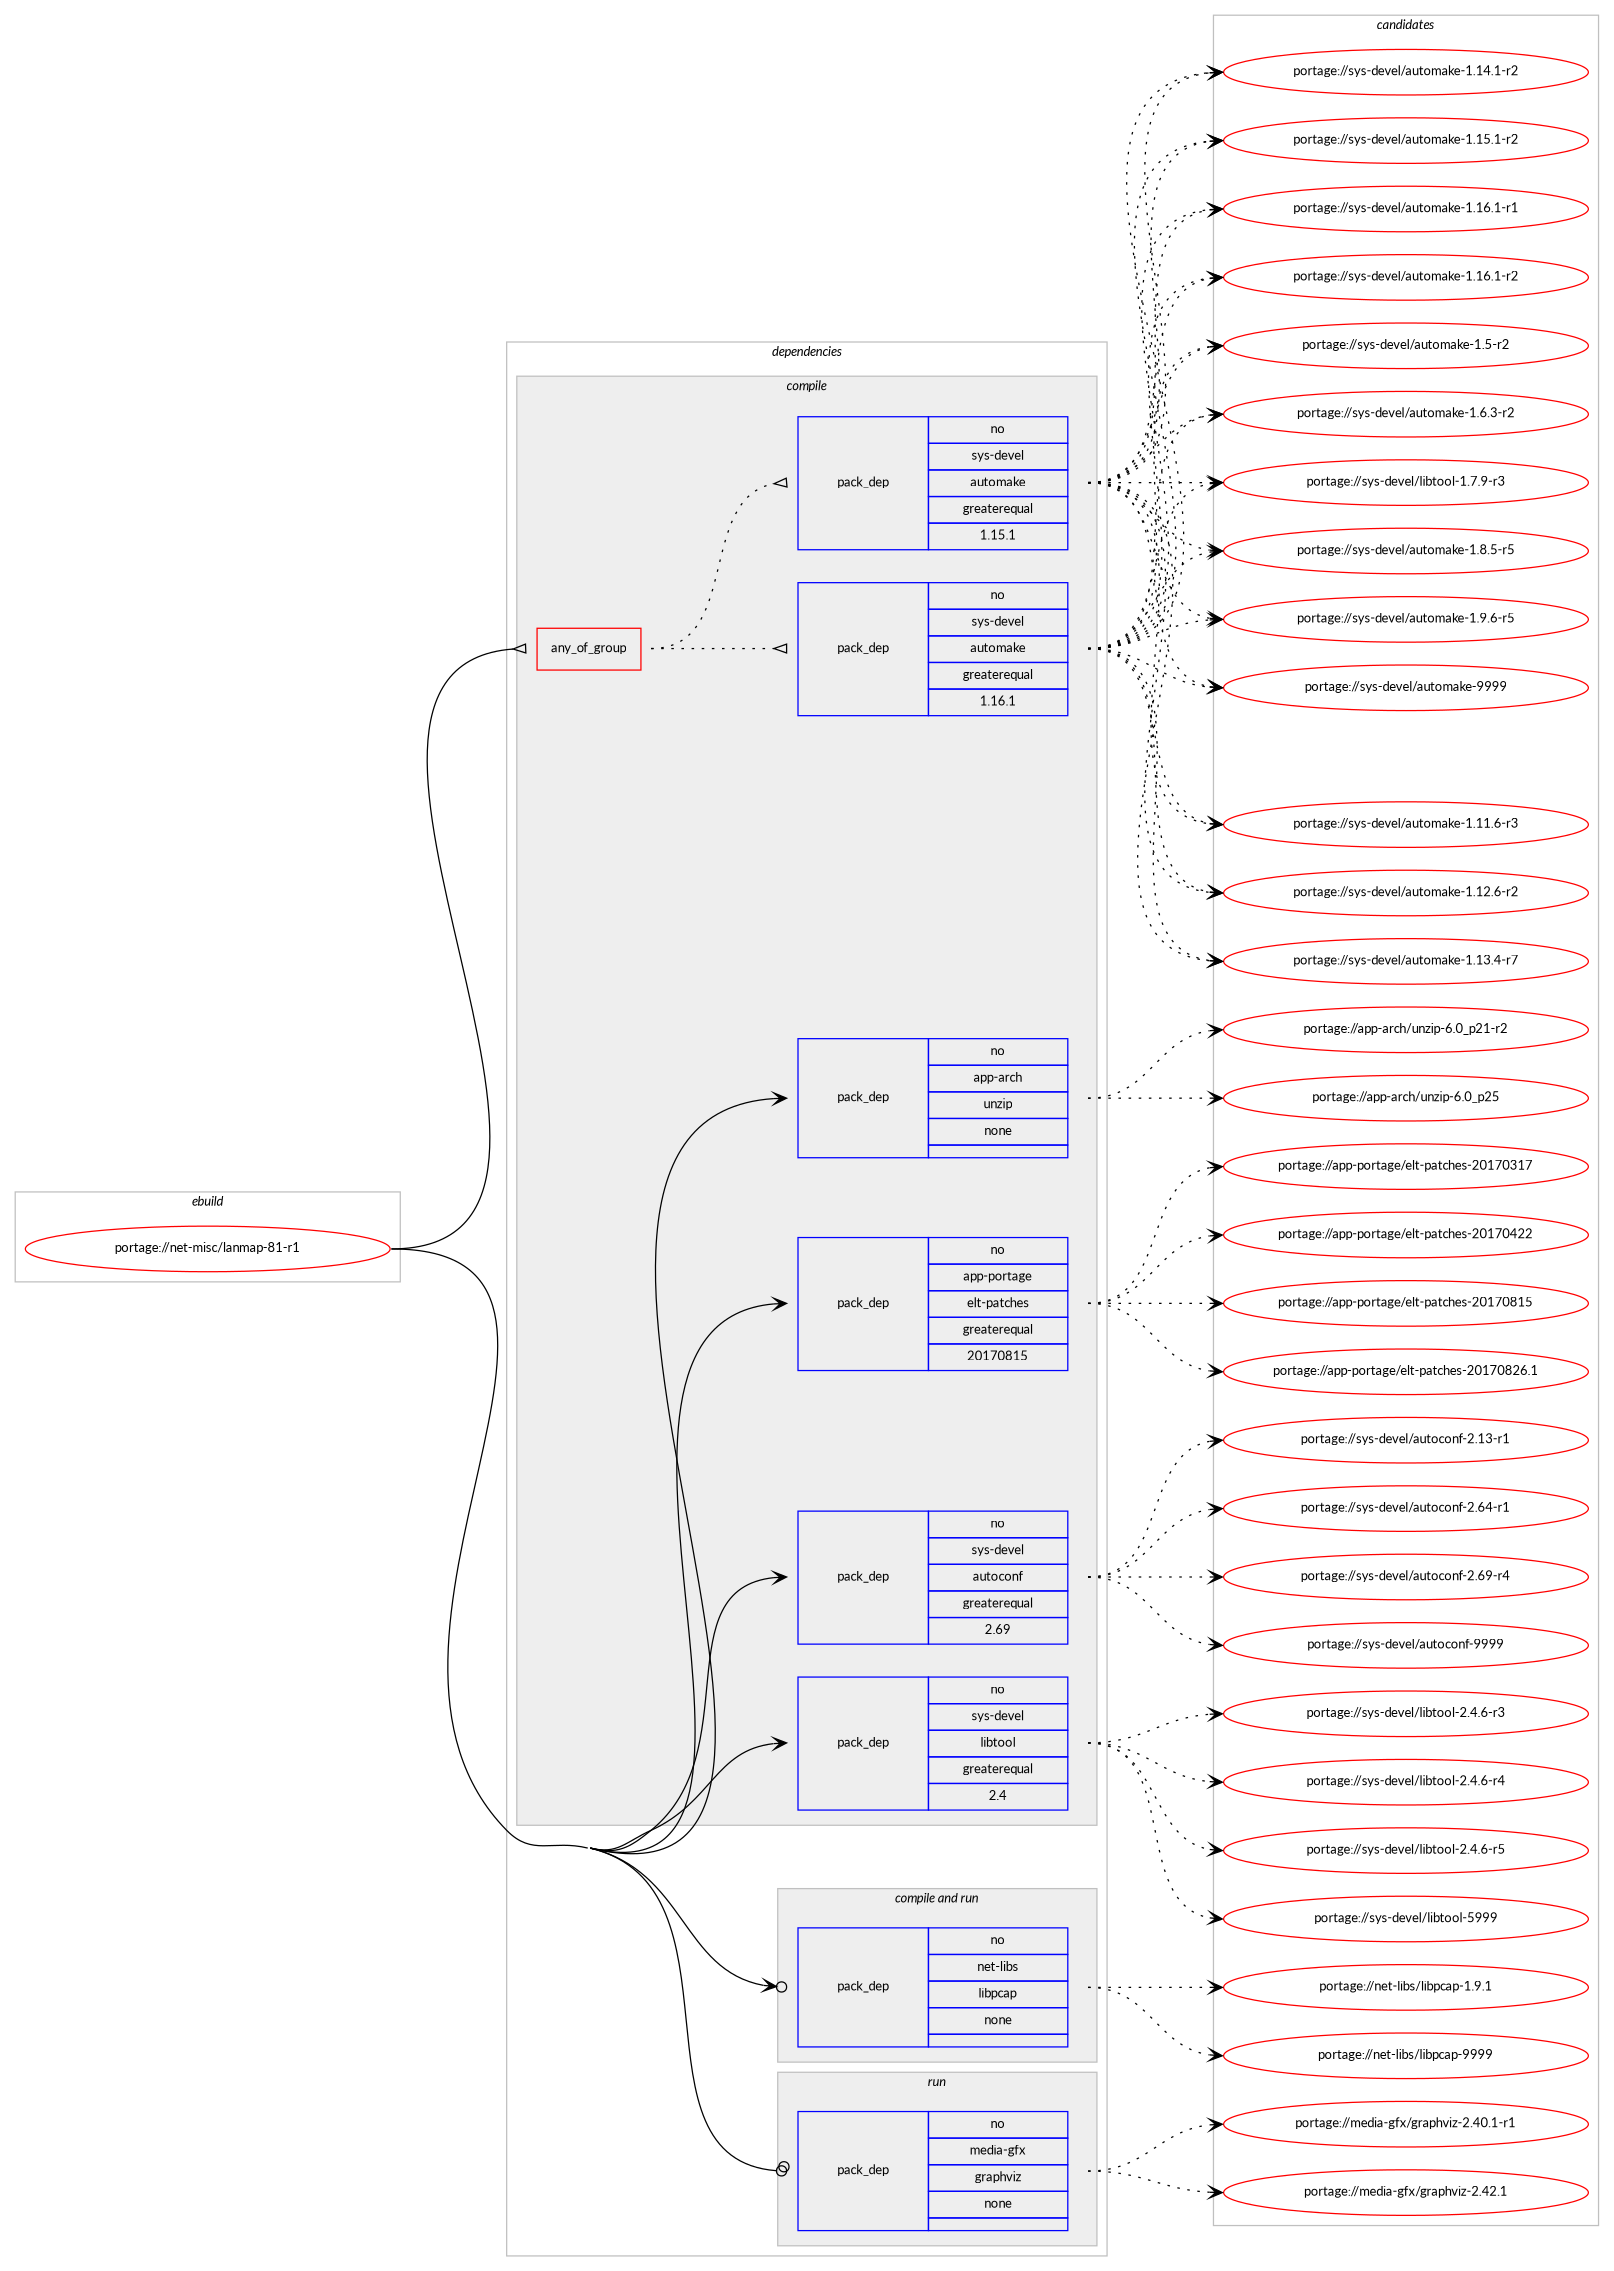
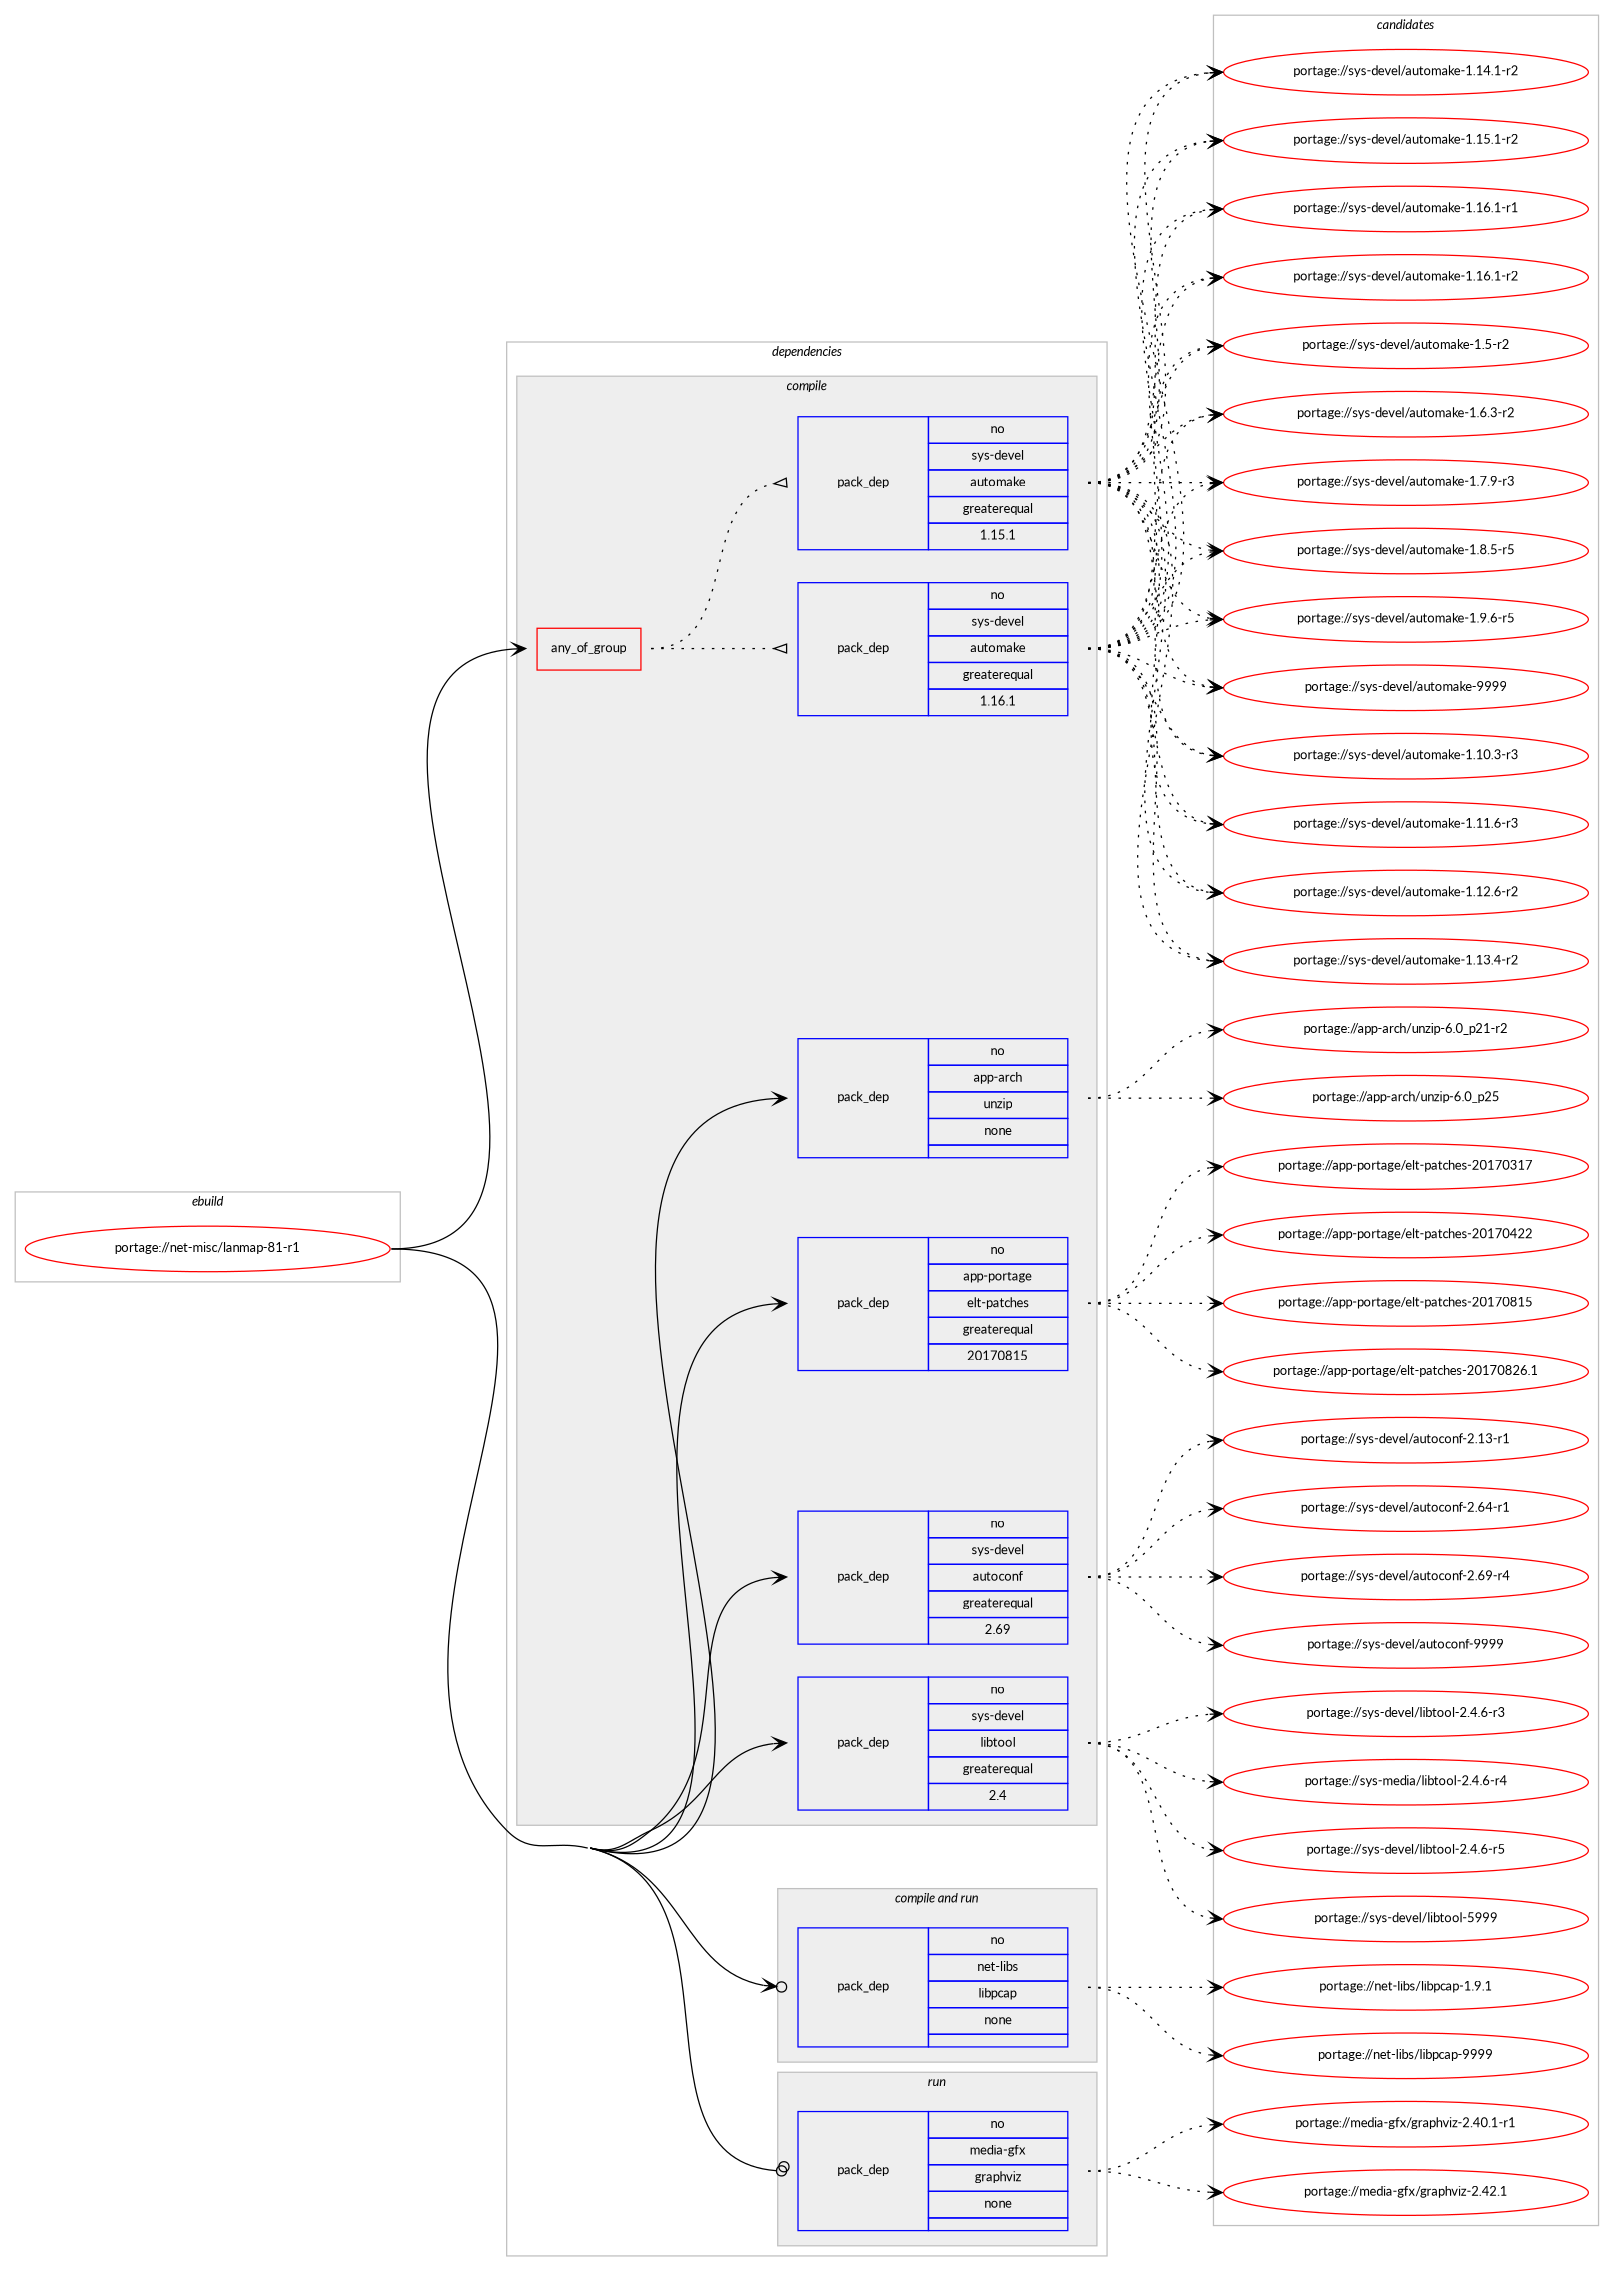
node "portage://sys-devel/libtool-1.7.9-r3": label "portage://sys-devel/libtool-1.7.9-r3" -> "portage://sys-devel/automake-1.7.9-r3"
node "portage://sys-devel/automake-1.10.3-r3": added
edge "portage://net-misc/lanmap-81-r1" -> "any_of_group": arrowhead oinv -> vee
node "portage://sys-devel/automake-1.13.4-r7": label "portage://sys-devel/automake-1.13.4-r7" -> "portage://sys-devel/automake-1.13.4-r2"
node "portage://sys-devel/libtool-2.4.6-r4": label "portage://sys-devel/libtool-2.4.6-r4" -> "portage://sys-media/libtool-2.4.6-r4"
